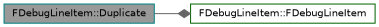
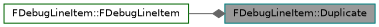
edge "FDebugLineItem::Duplicate" -> "FDebugLineItem::FDebugLineItem": reversed
